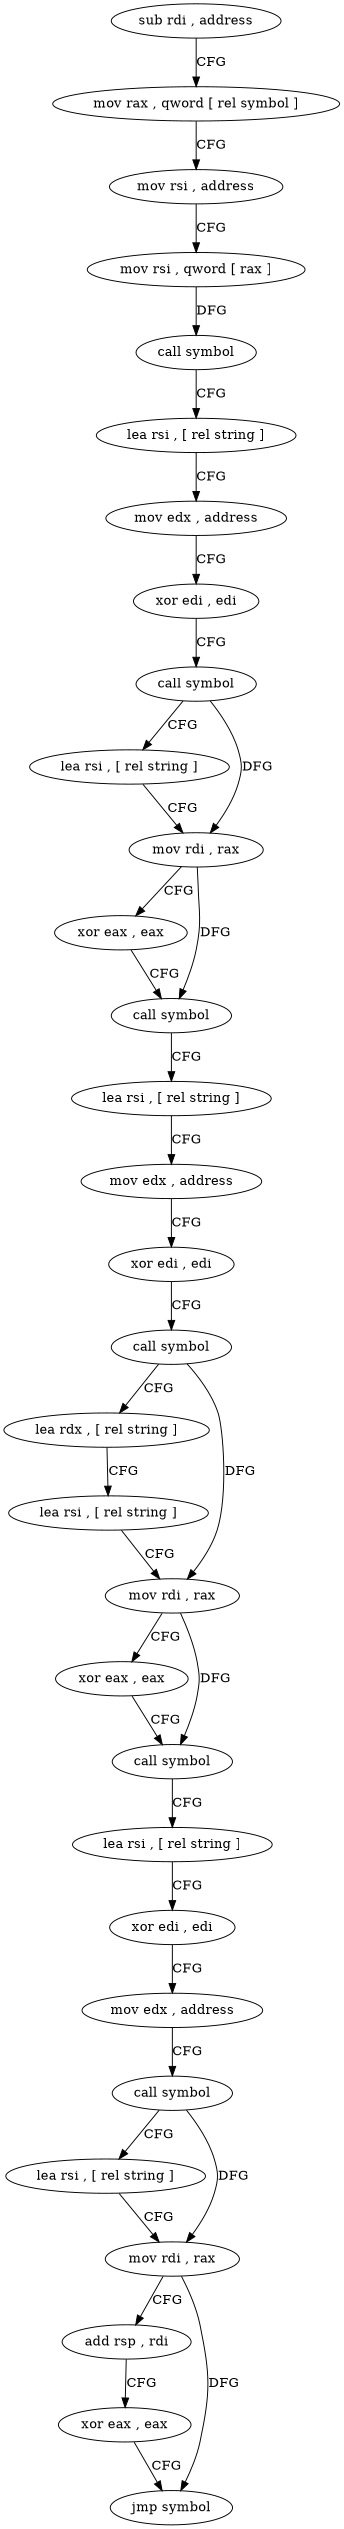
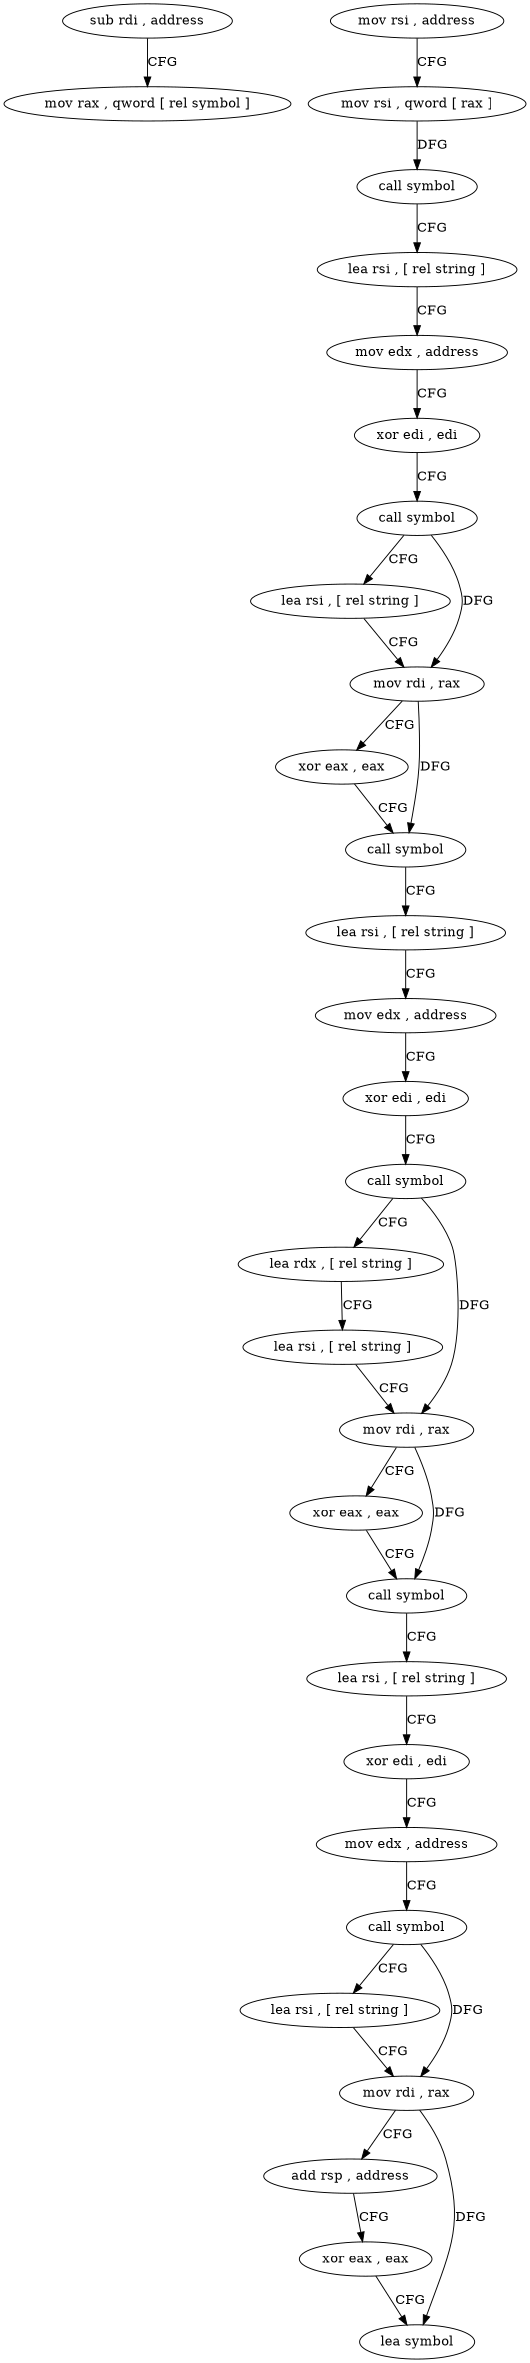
edge "mov rax , qword [ rel symbol ]" -> "mov rsi , address": removed, label "CFG"
node "add rsp , rdi": label "add rsp , rdi" -> "add rsp , address"
node "jmp symbol": label "jmp symbol" -> "lea symbol"
